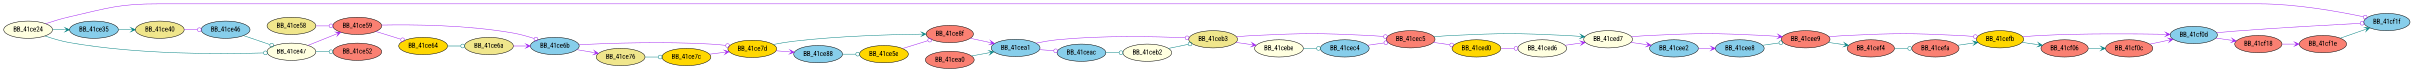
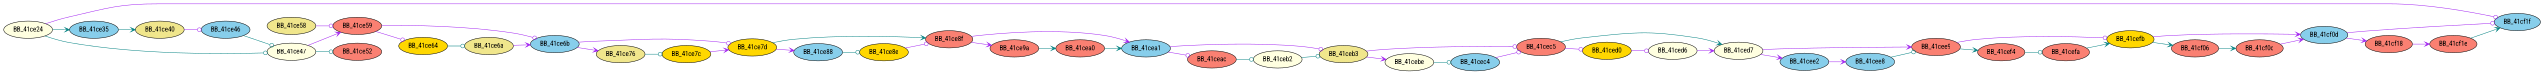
node "BB_41ce9a": added
node "BB_41ceac": fillcolor skyblue -> salmon
node "BB_41ce5e": label "BB_41ce5e" -> "BB_41ce8e"
